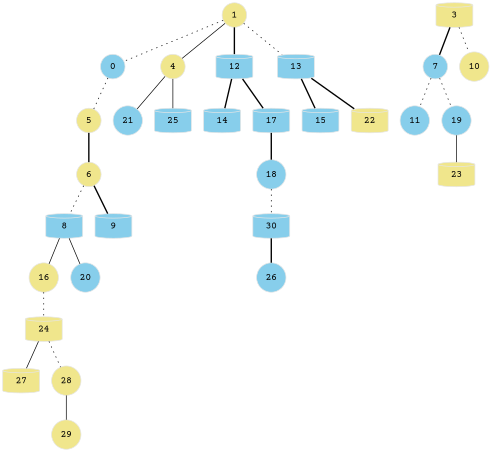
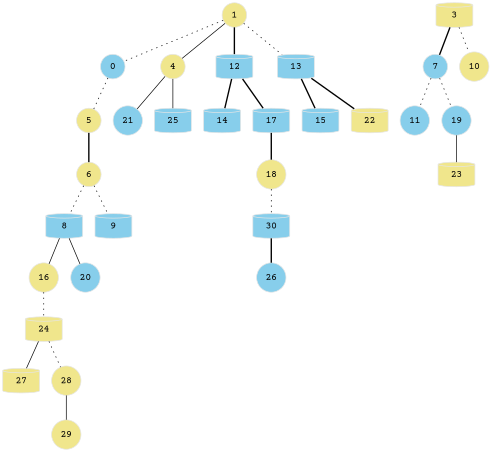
node "18": fillcolor skyblue -> khaki
edge "6" -- "9": style bold -> dotted
